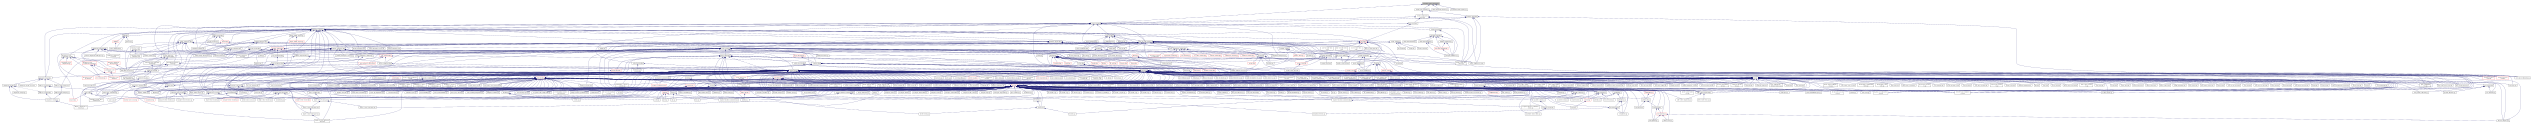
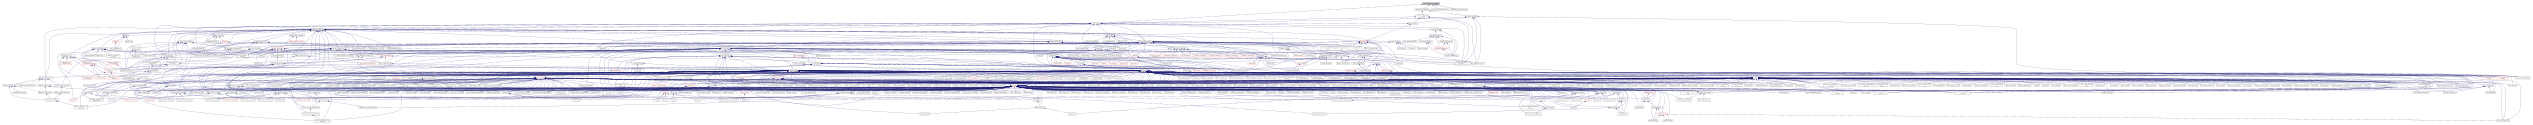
node "spinlock_overhead1.cpp": added
